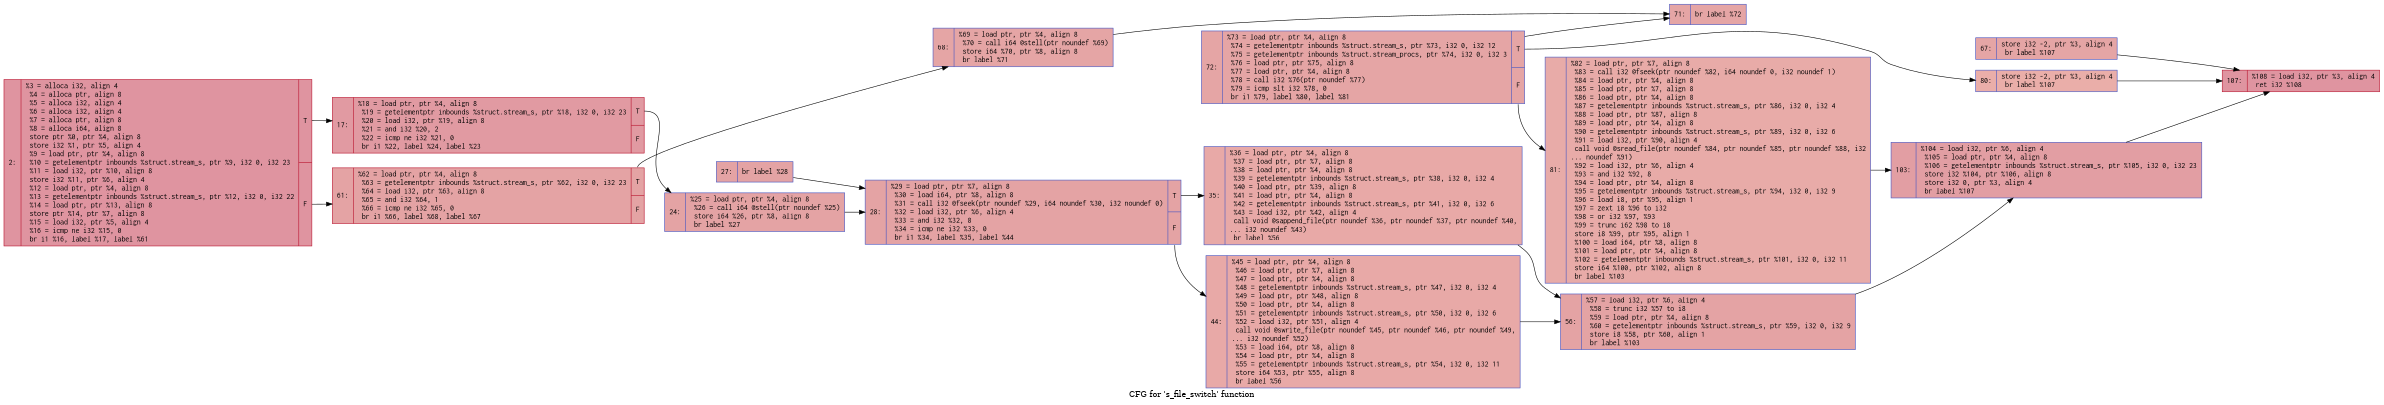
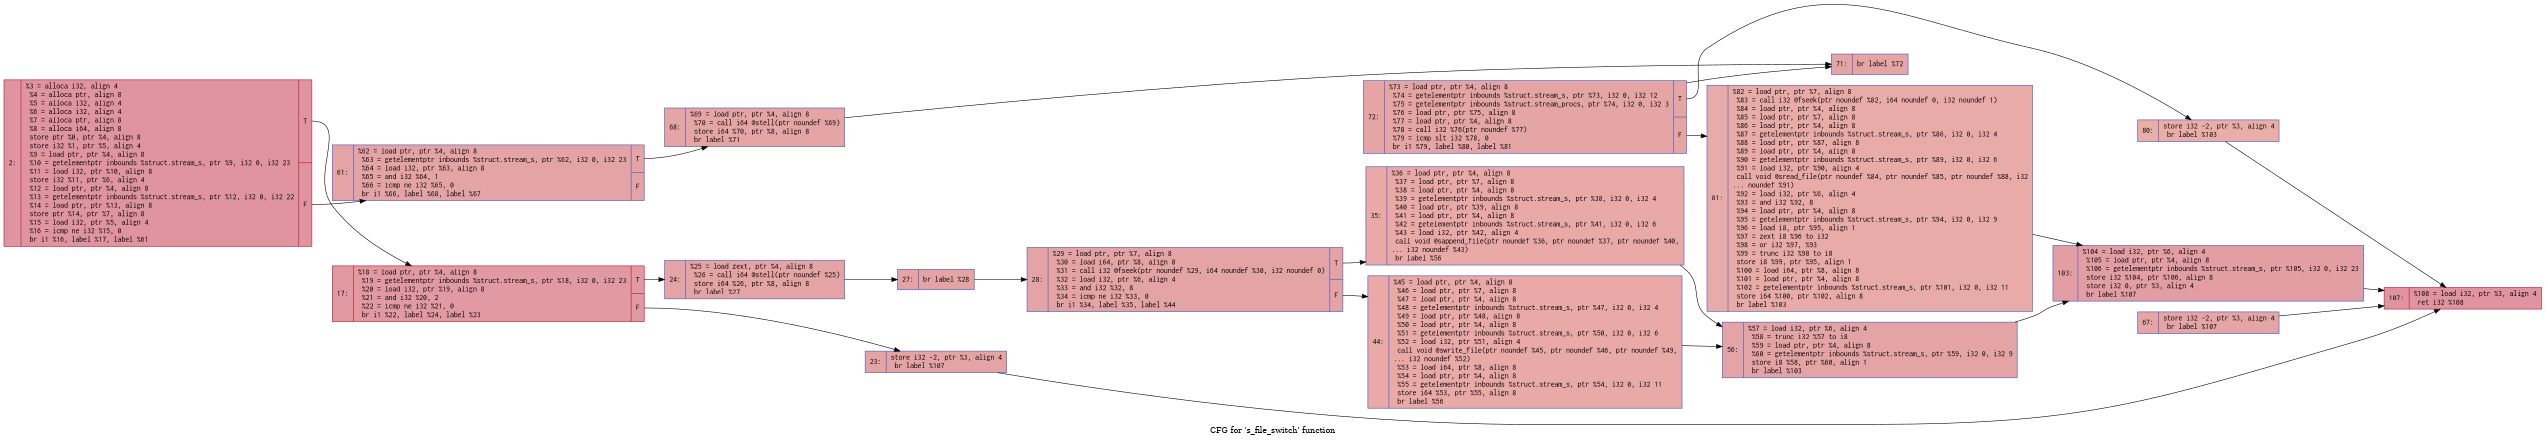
node "80:": text "br label %107" -> "br label %103"
node "61:": color #b70d28ff -> #3d50c3ff
node "24:": text "%25 = load ptr, ptr %4, align 8" -> "%25 = load zext, ptr %4, align 8"
edge "24:" -> "28:": now "24:" -> "27:"
node "81:": text "%99 = trunc i62 %98 to i8" -> "%99 = trunc i32 %98 to i8"
node "23:": added
